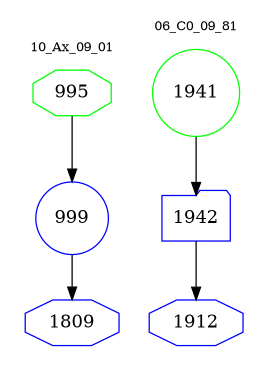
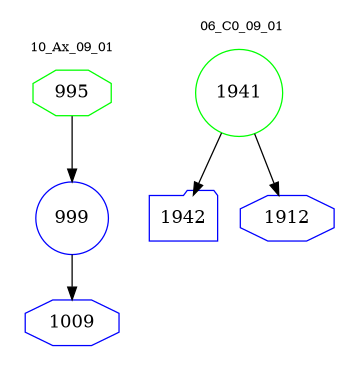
cluster "06_C0_09_81": label "06_C0_09_81" -> "06_C0_09_01"
edge "1942" -> "1912": now "1941" -> "1912"
node "1809": label "1809" -> "1009"
